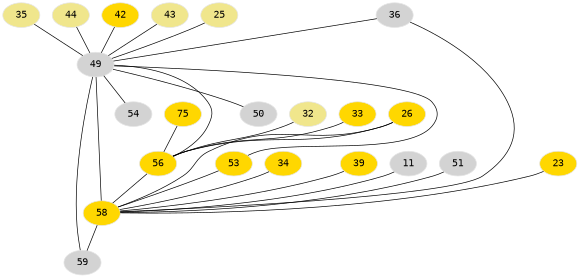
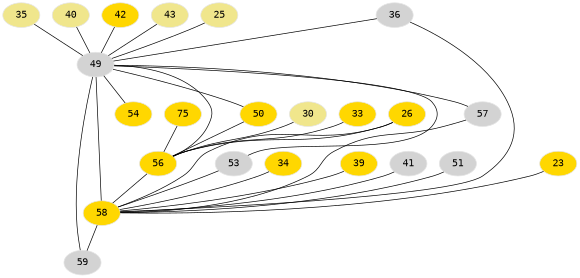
node "44": label "44" -> "40"
node "54": fillcolor lightgrey -> gold
node "50": fillcolor lightgrey -> gold
node "32": label "32" -> "30"
node "57": added
edge "50" -- "56": added
node "53": fillcolor gold -> lightgrey
node "11": label "11" -> "41"
